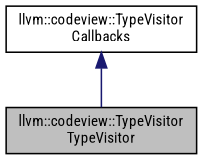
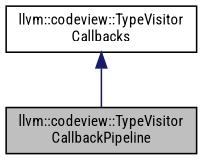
node "llvm::codeview::TypeVisitor TypeVisitor": label "llvm::codeview::TypeVisitor TypeVisitor" -> "llvm::codeview::TypeVisitor CallbackPipeline"
